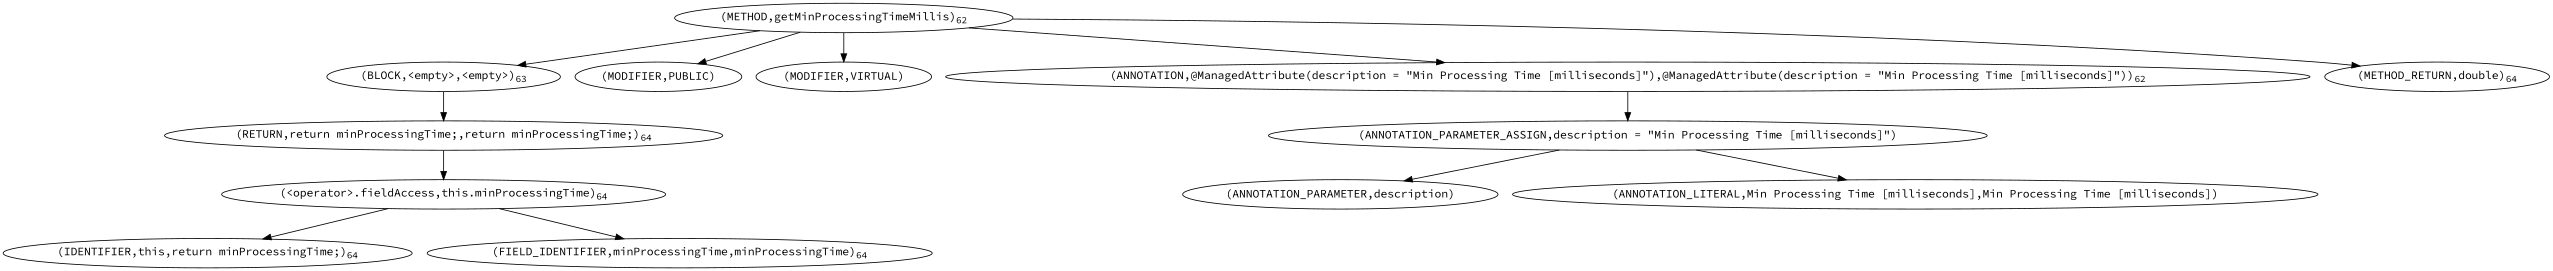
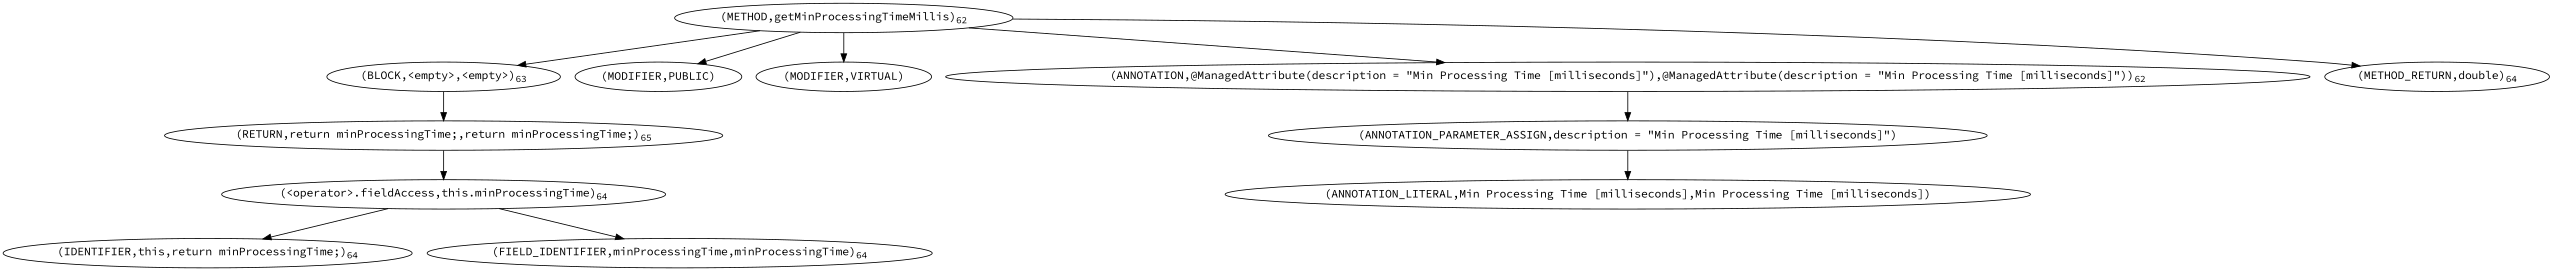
node "(RETURN,return minProcessingTime;,return minProcessingTime;)": text "64" -> "65"
node "(ANNOTATION_PARAMETER,description)": removed
